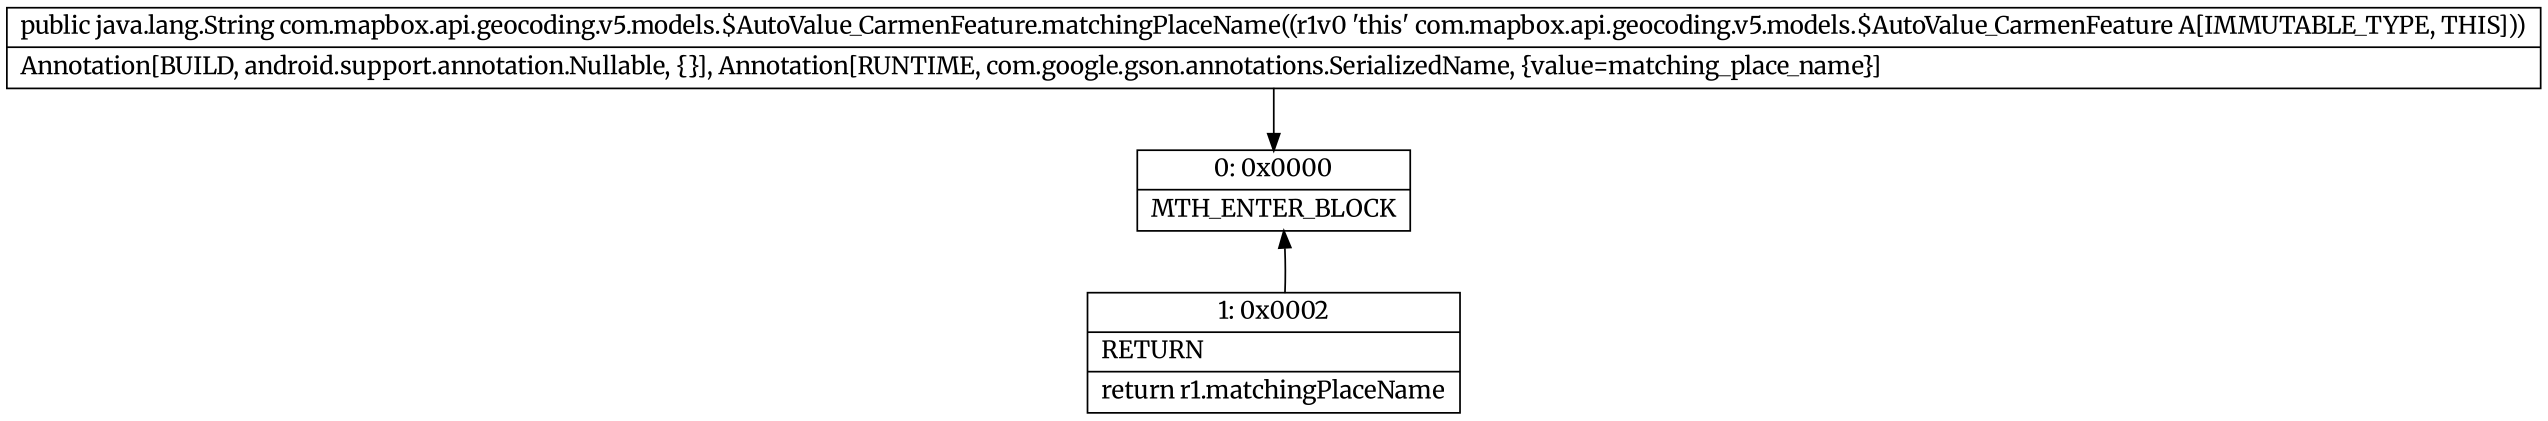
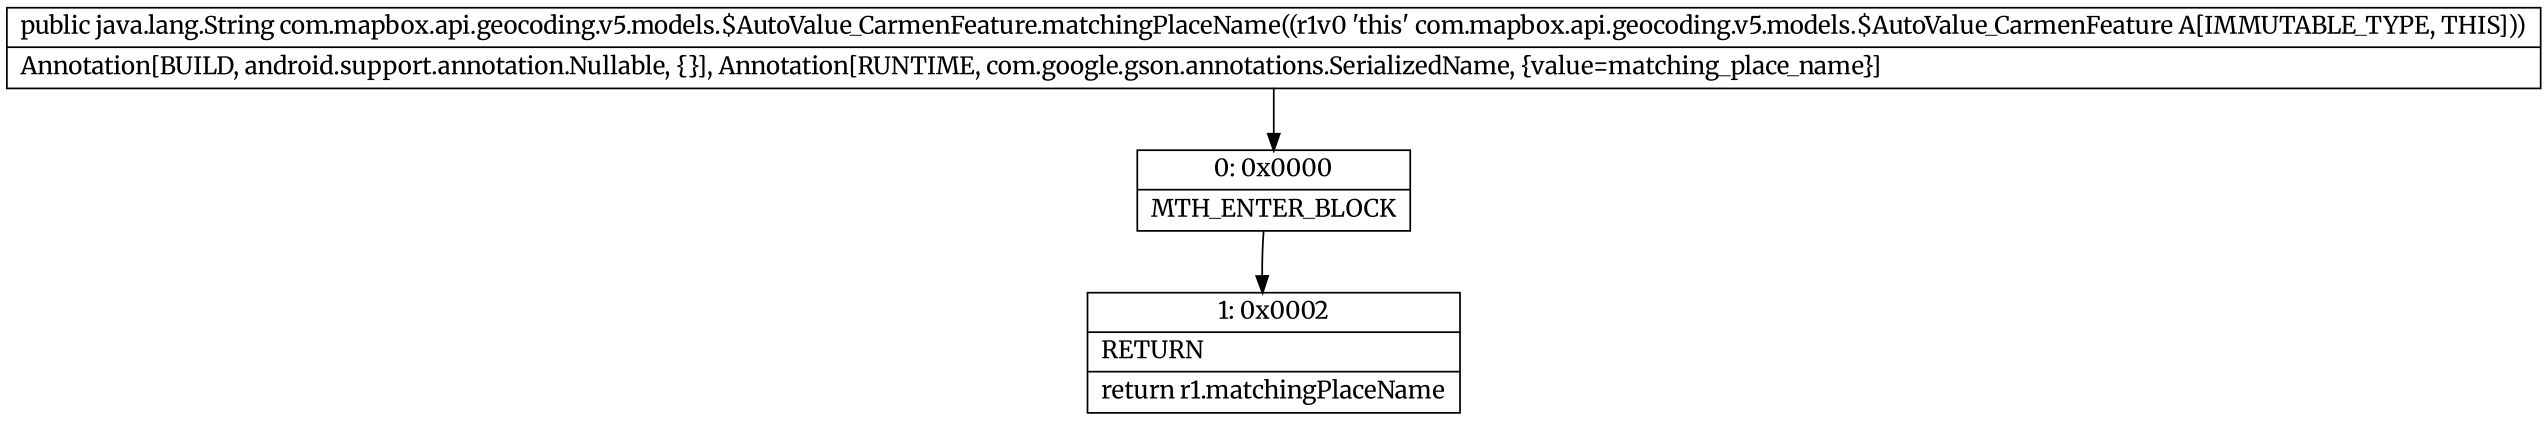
edge "1: 0x0002" -> "0: 0x0000": reversed
